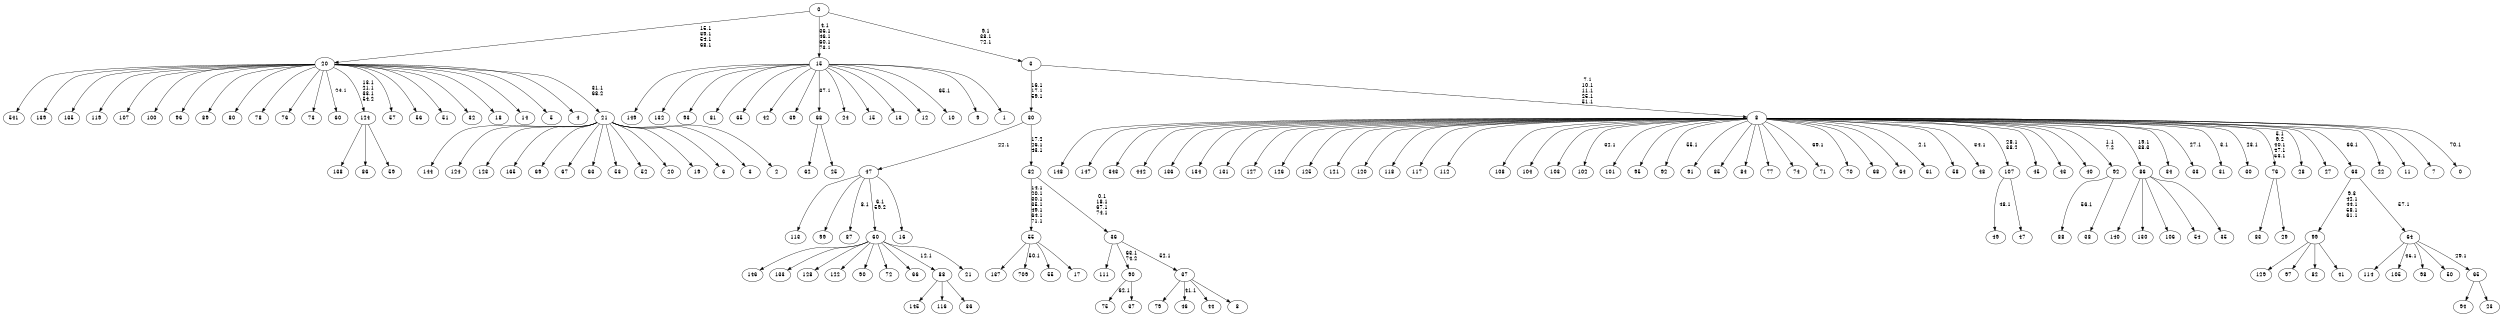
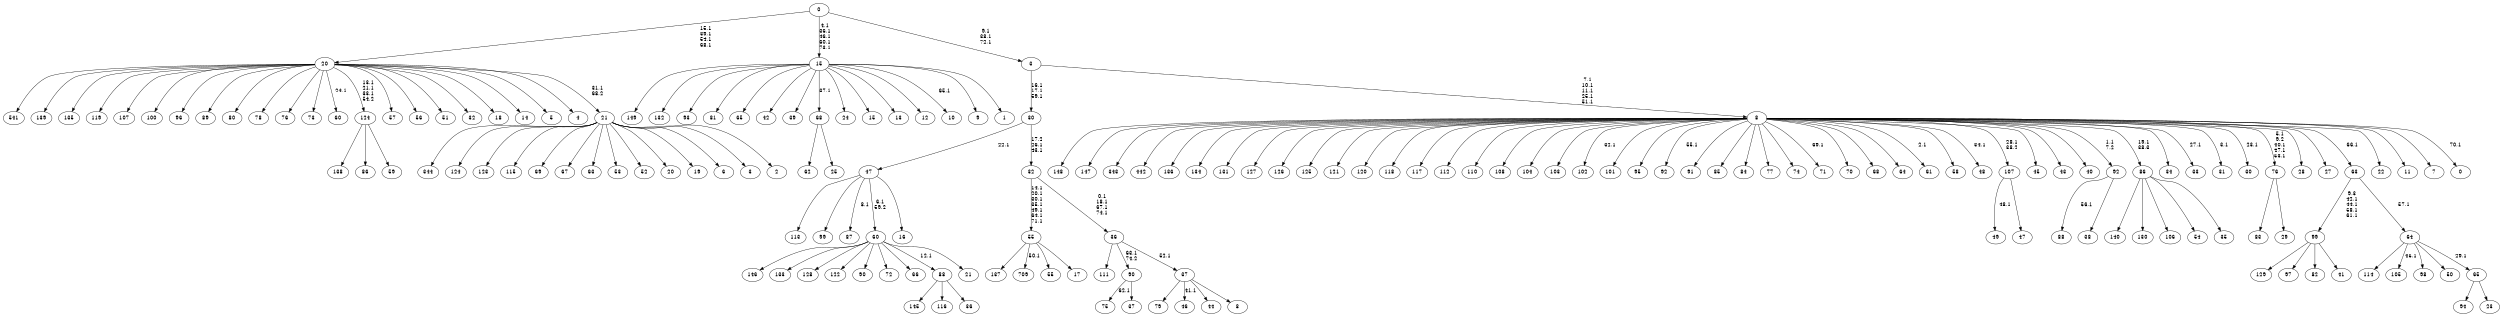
node "144": label "144" -> "344"
node "165": label "165" -> "115"
node "110": added
